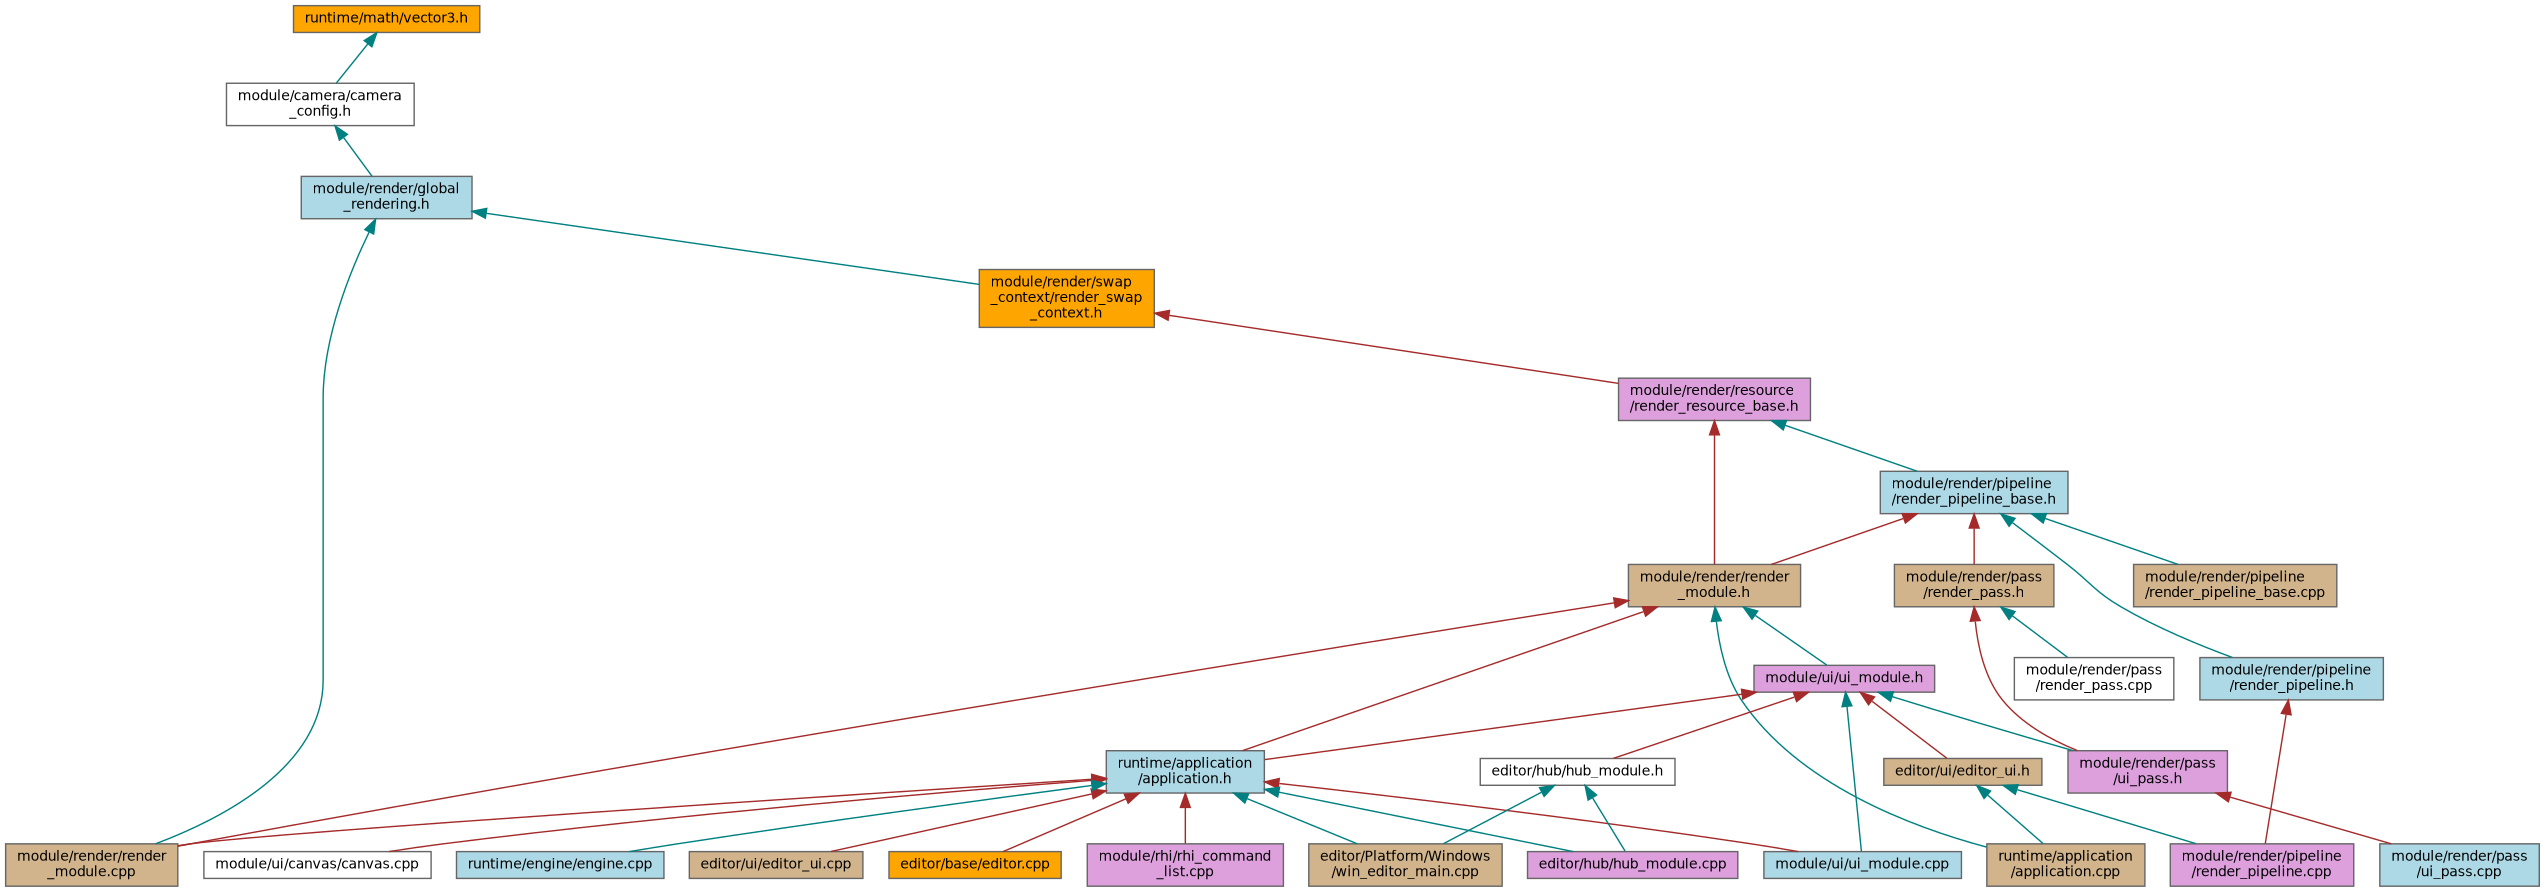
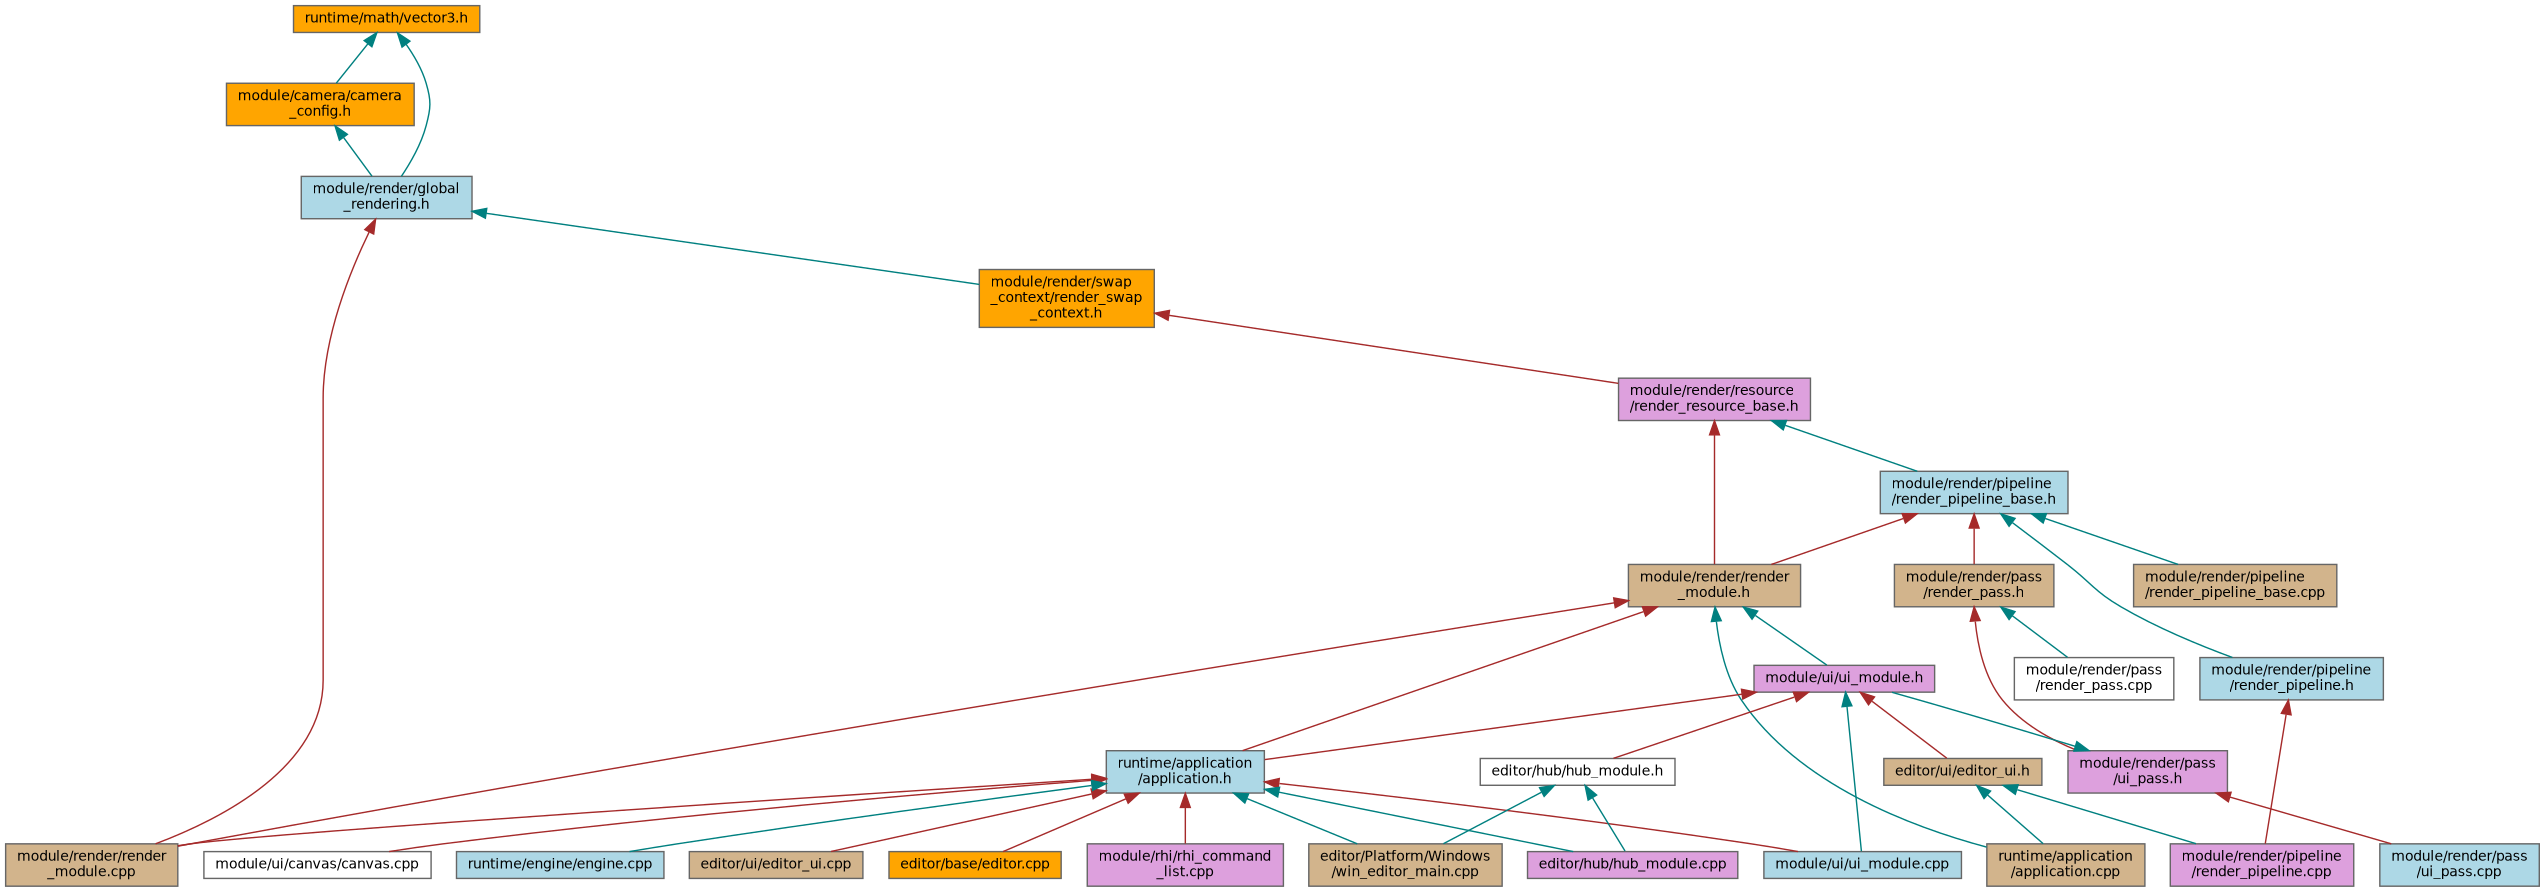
node "module/camera/camera _config.h": fillcolor white -> orange
edge "module/render/global _rendering.h" -> "runtime/math/vector3.h": added
edge "module/render/render _module.cpp" -> "module/render/global _rendering.h": color teal -> brown
edge "module/render/pass /ui_pass.h" -> "module/ui/ui_module.h": reversed
